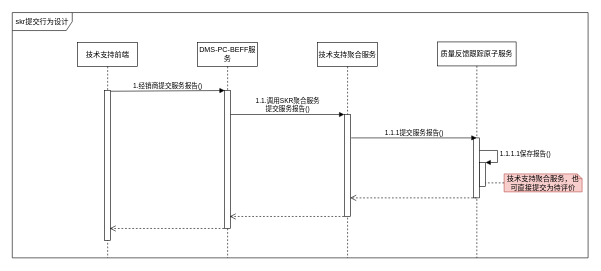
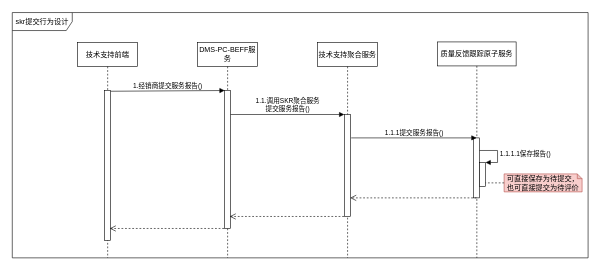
node "技术支持聚合服务，也可直接提交为待评价": label "技术支持聚合服务，也可直接提交为待评价" -> "可直接保存为待提交，也可直接提交为待评价"
